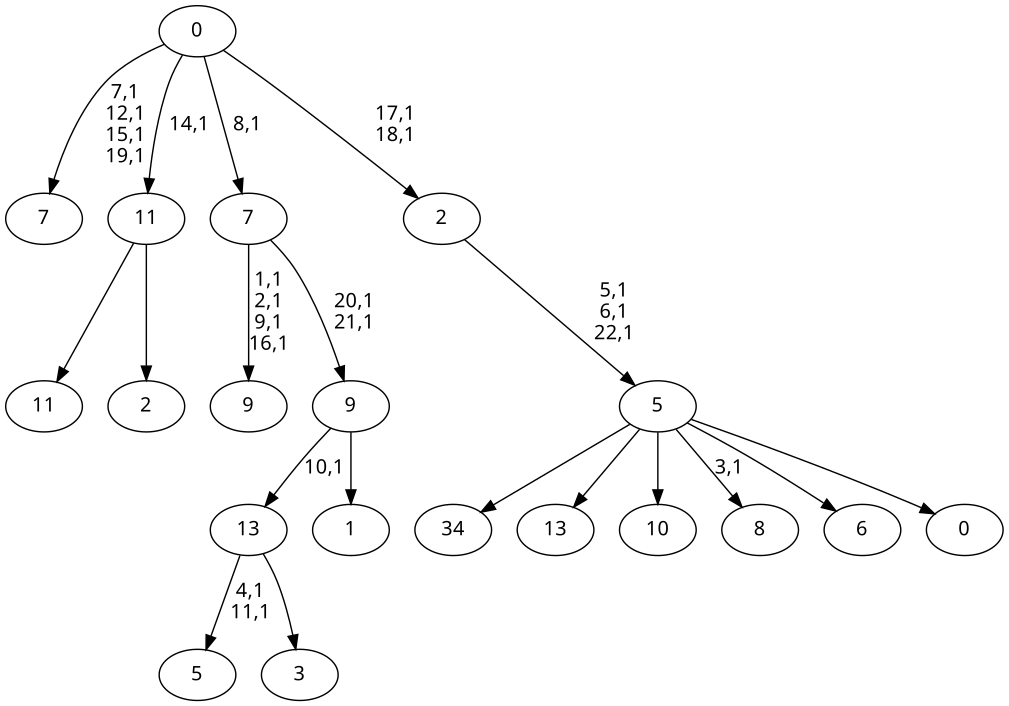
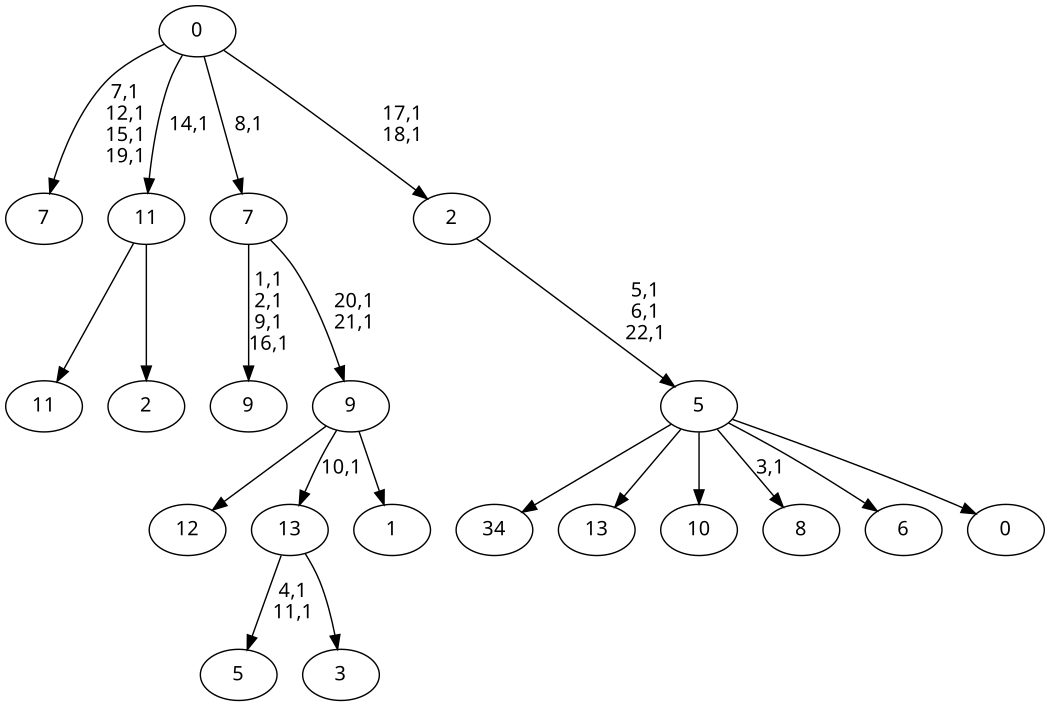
node "12": added
